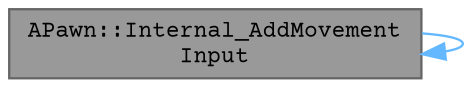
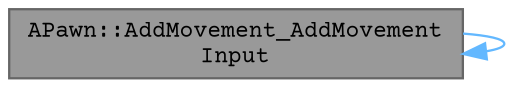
node "APawn::Internal_AddMovement Input": label "APawn::Internal_AddMovement Input" -> "APawn::AddMovement_AddMovement Input"
